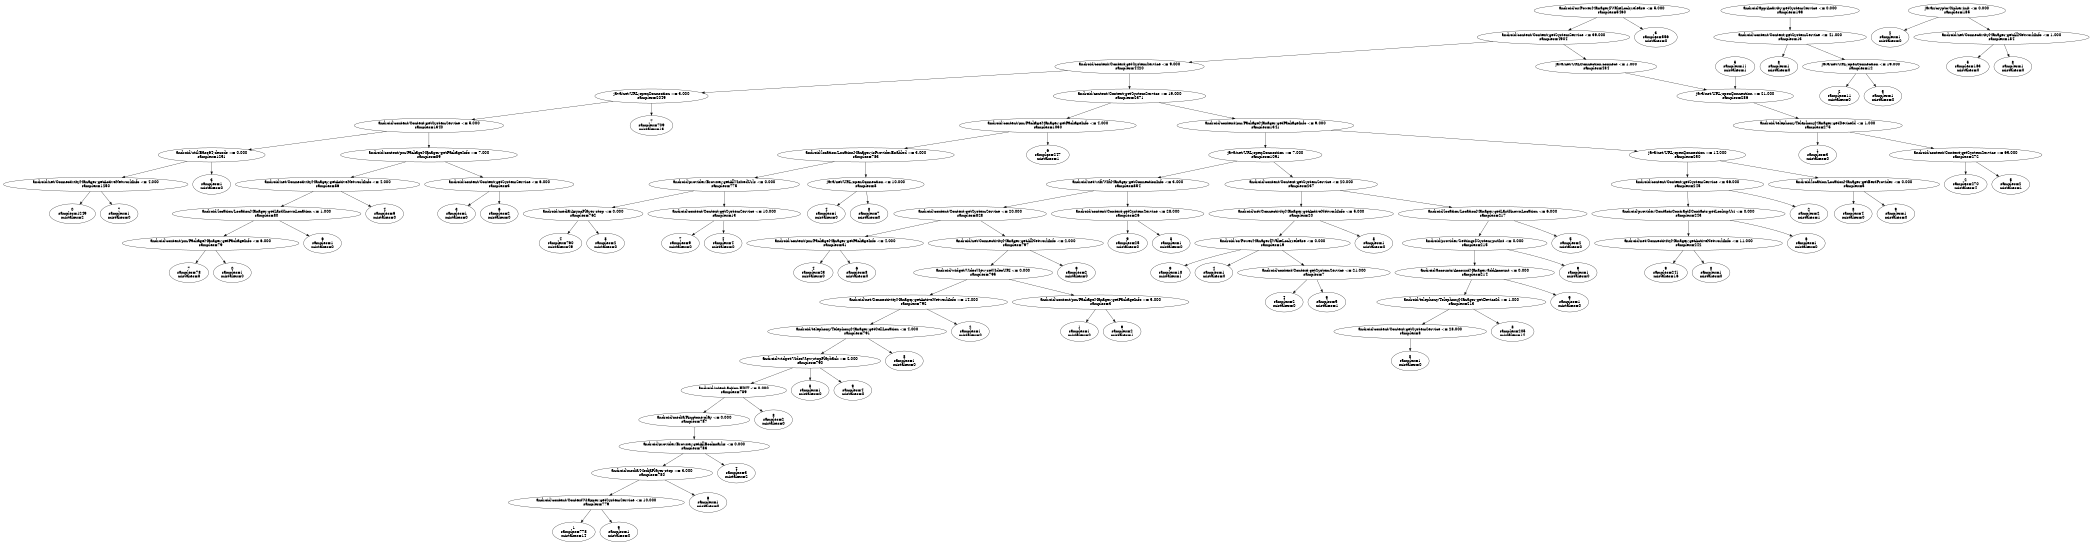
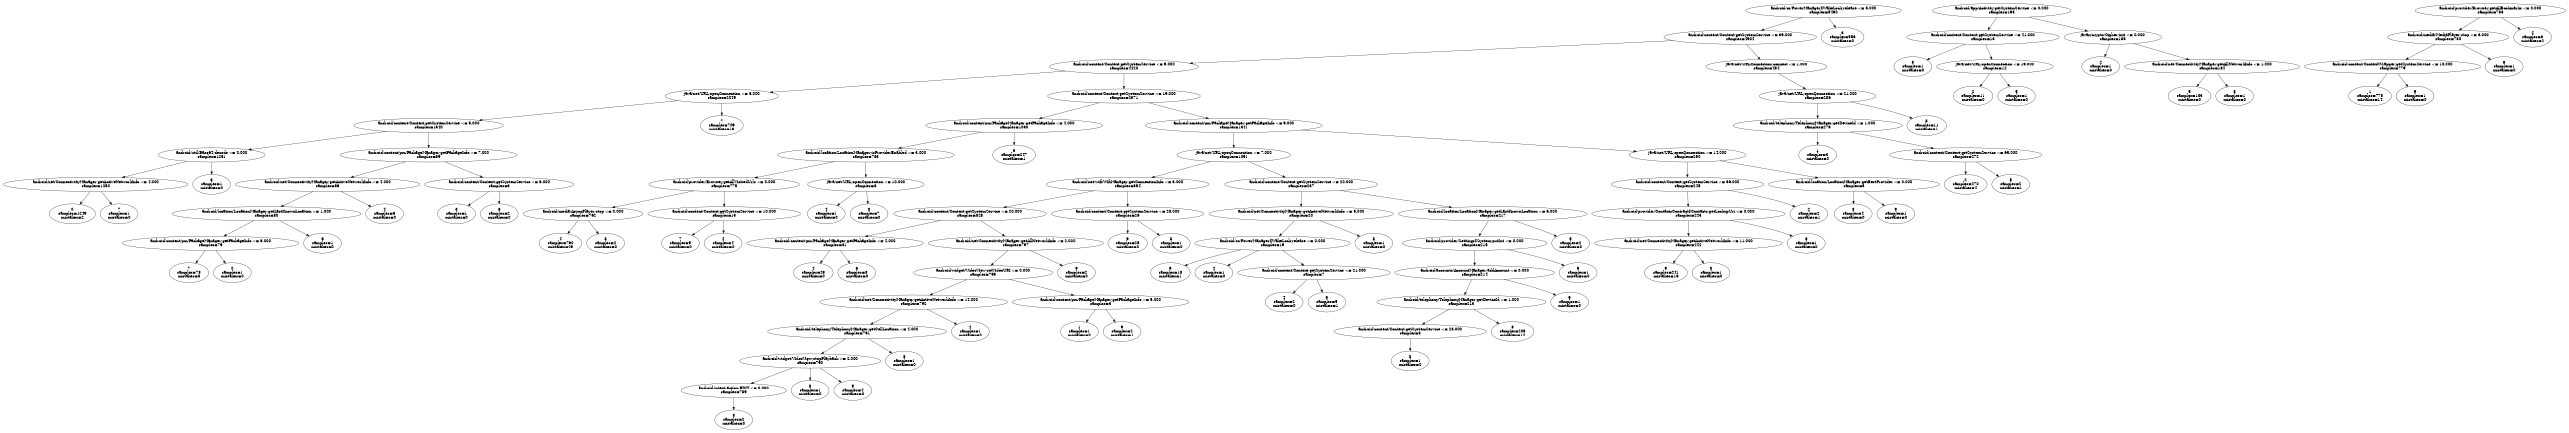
edge "android/app/Activity;getSystemService <= 0.000 samples=198" -> "javax/crypto/Cipher;init <= 0.000 samples=185": added
edge "5 samples=11 mistakes=1" -> "java/net/URL;openConnection <= 21.000 samples=286": reversed
node "android/media/Ringtone;play <= 0.000 samples=787": removed
